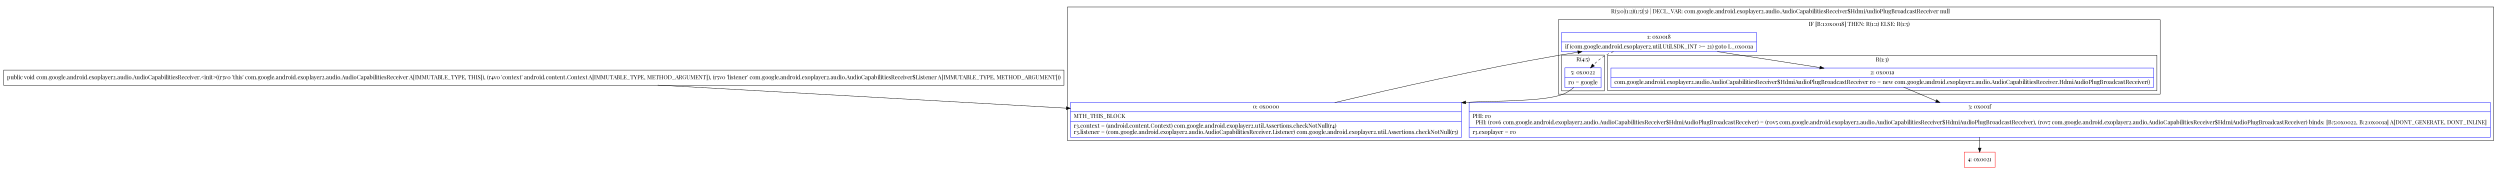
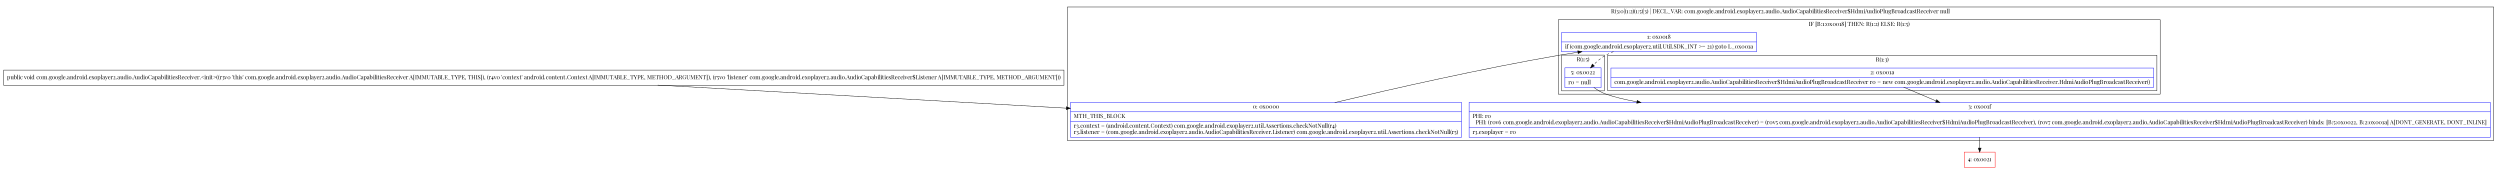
cluster "R(4:5)": label "R(4:5)" -> "R(1:5)"
edge "1: 0x0018" -> "2: 0x001a": removed
node "5: 0x0022": text "r0 = google" -> "r0 = null"
edge "5: 0x0022" -> "0: 0x0000": now "5: 0x0022" -> "3: 0x001f"
